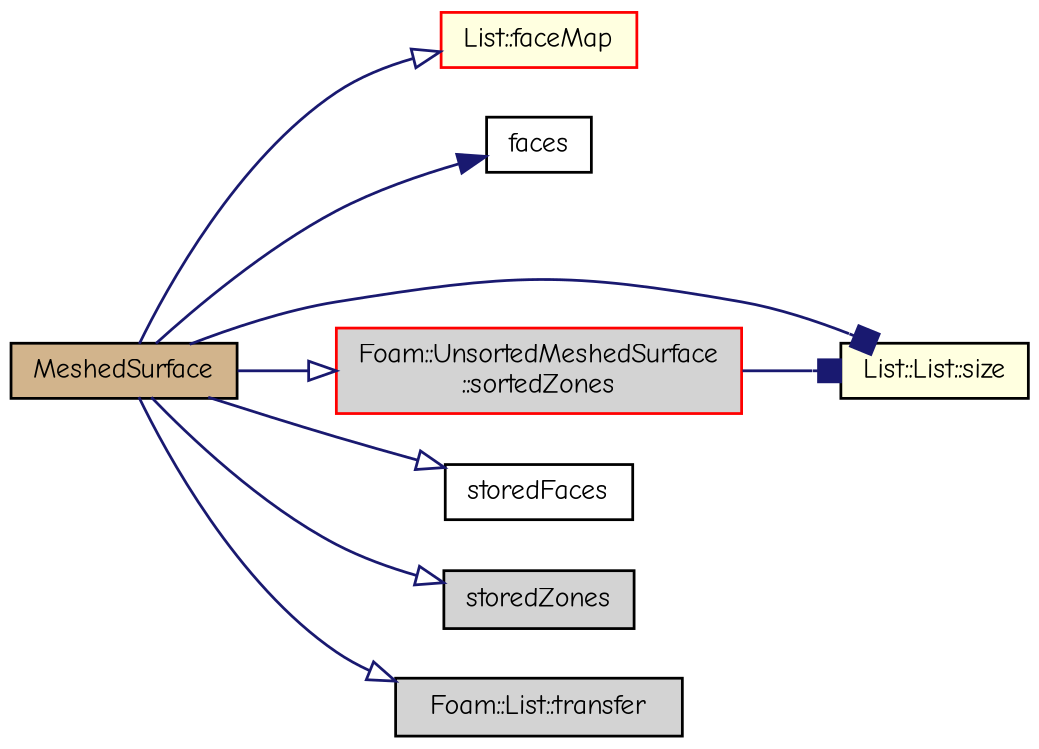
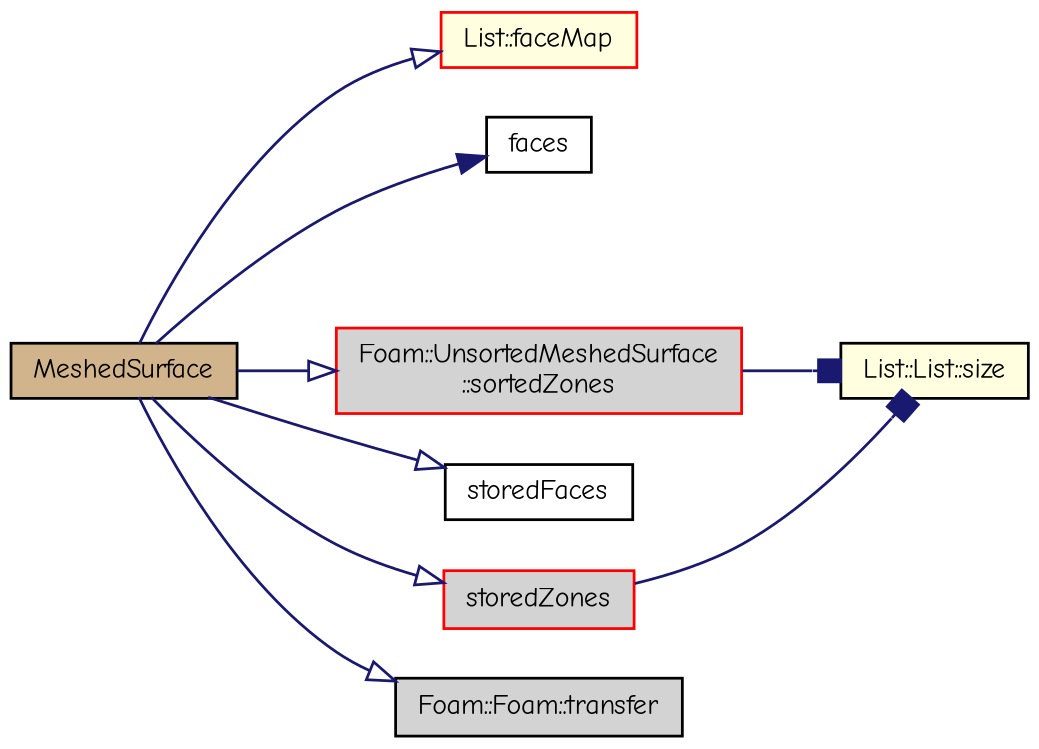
edge "MeshedSurface" -> "List::List::size": now "storedZones" -> "List::List::size"
node "storedZones": color black -> red
node "Foam::List::transfer": label "Foam::List::transfer" -> "Foam::Foam::transfer"
